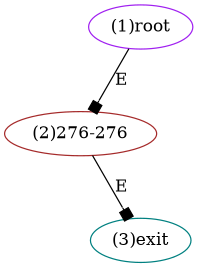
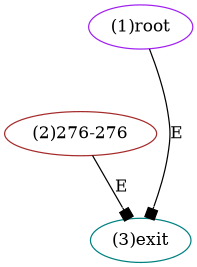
edge "(1)root" -> "(2)276-276": now "(1)root" -> "(3)exit"
